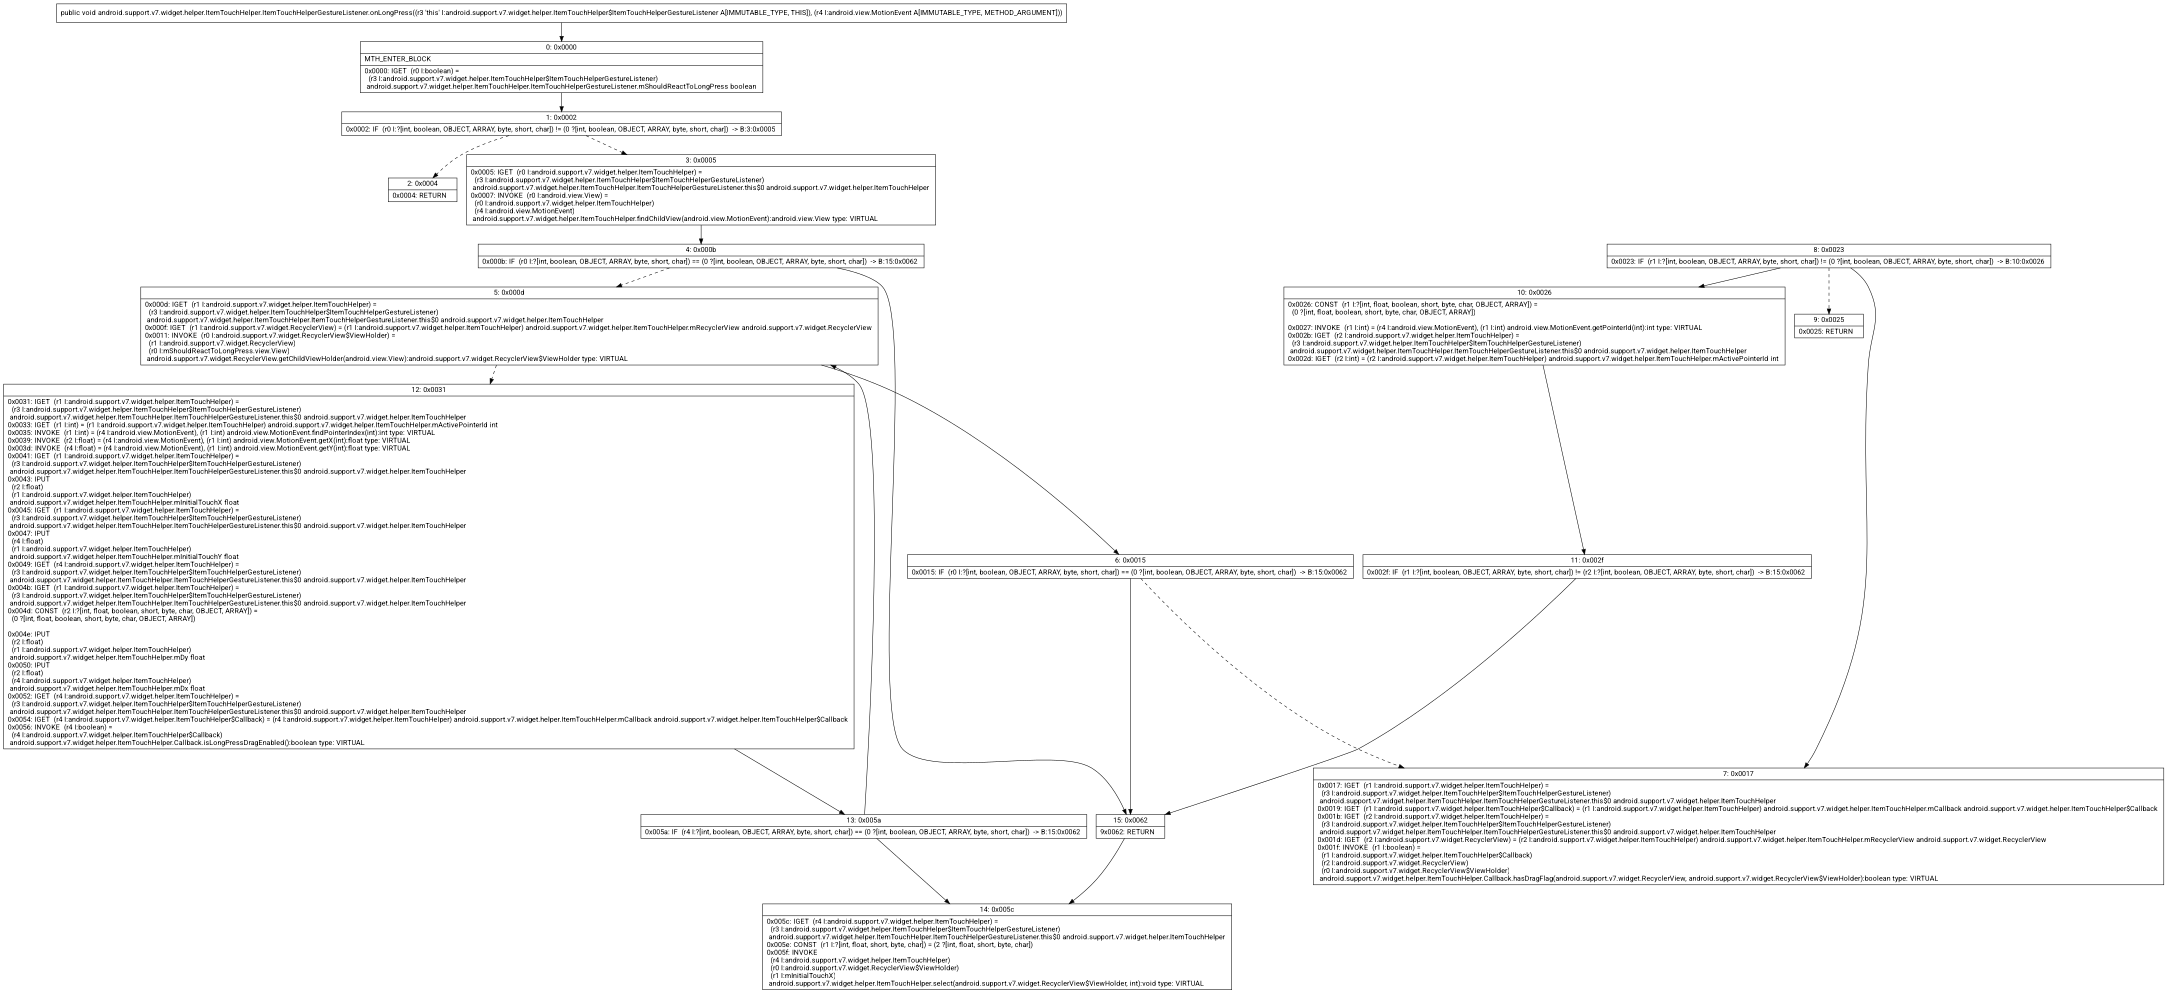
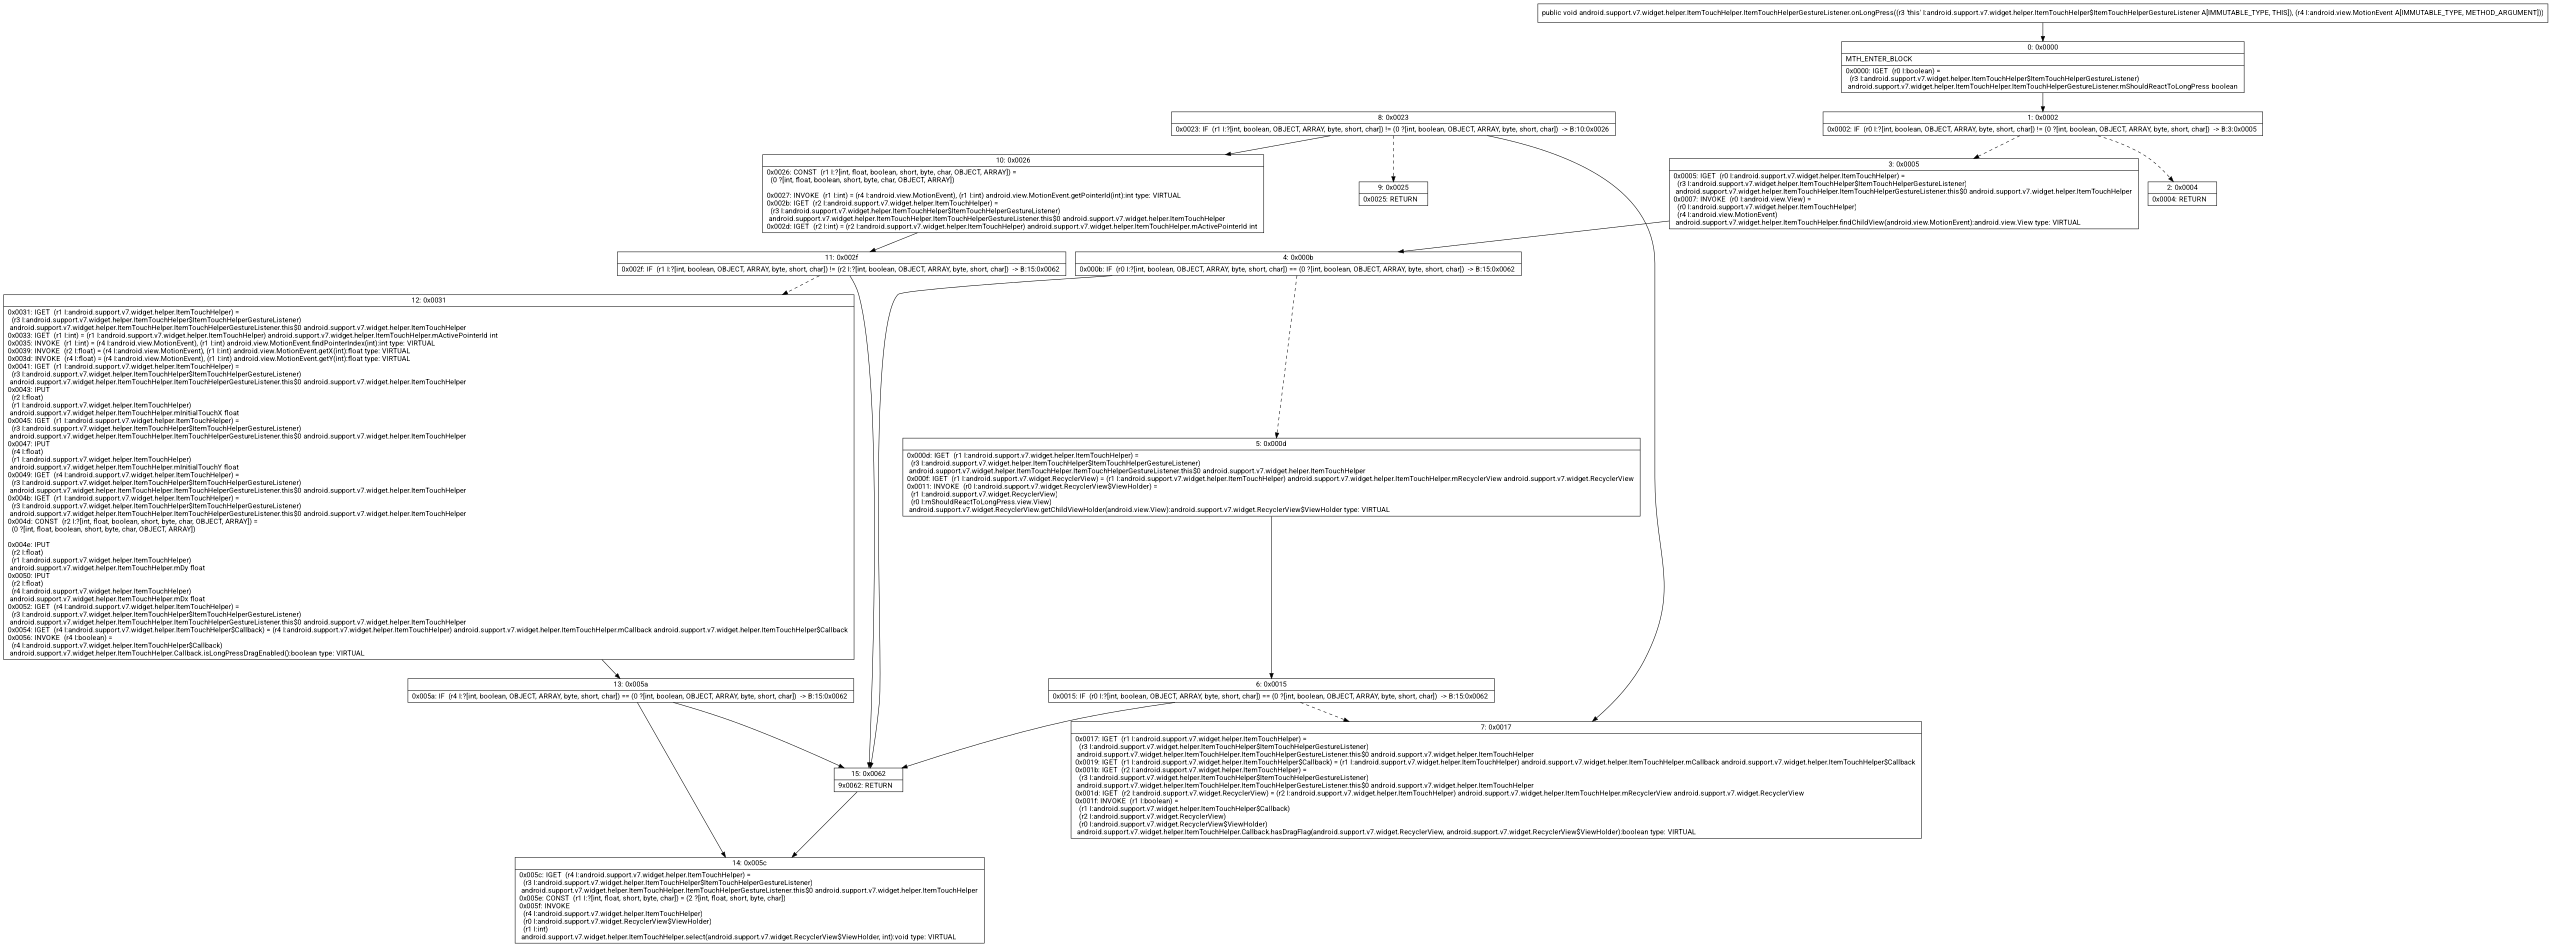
edge "5: 0x000d" -> "12: 0x0031": now "11: 0x002f" -> "12: 0x0031"
edge "13: 0x005a" -> "5: 0x000d": now "13: 0x005a" -> "15: 0x0062"
node "14: 0x005c": text "(r1 I:mInitialTouchX)" -> "(r1 I:int)"
